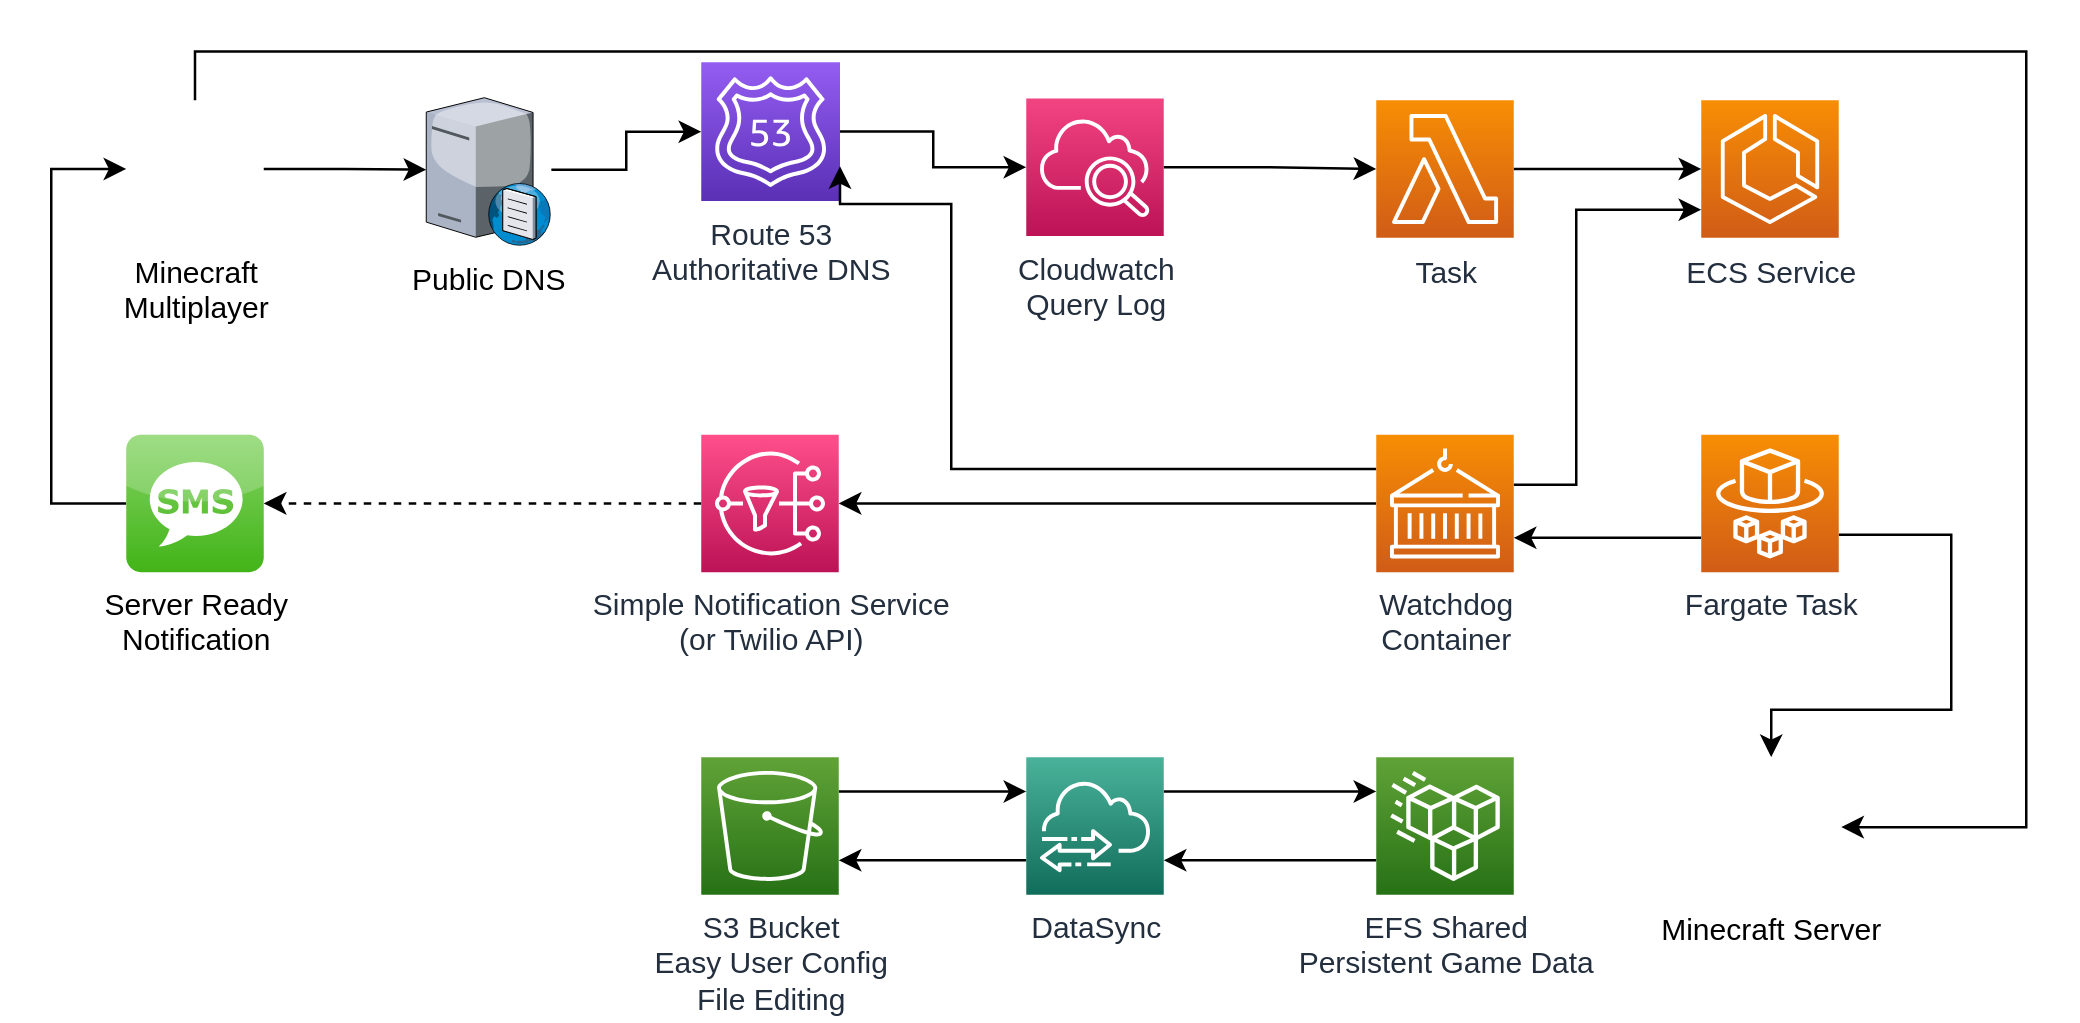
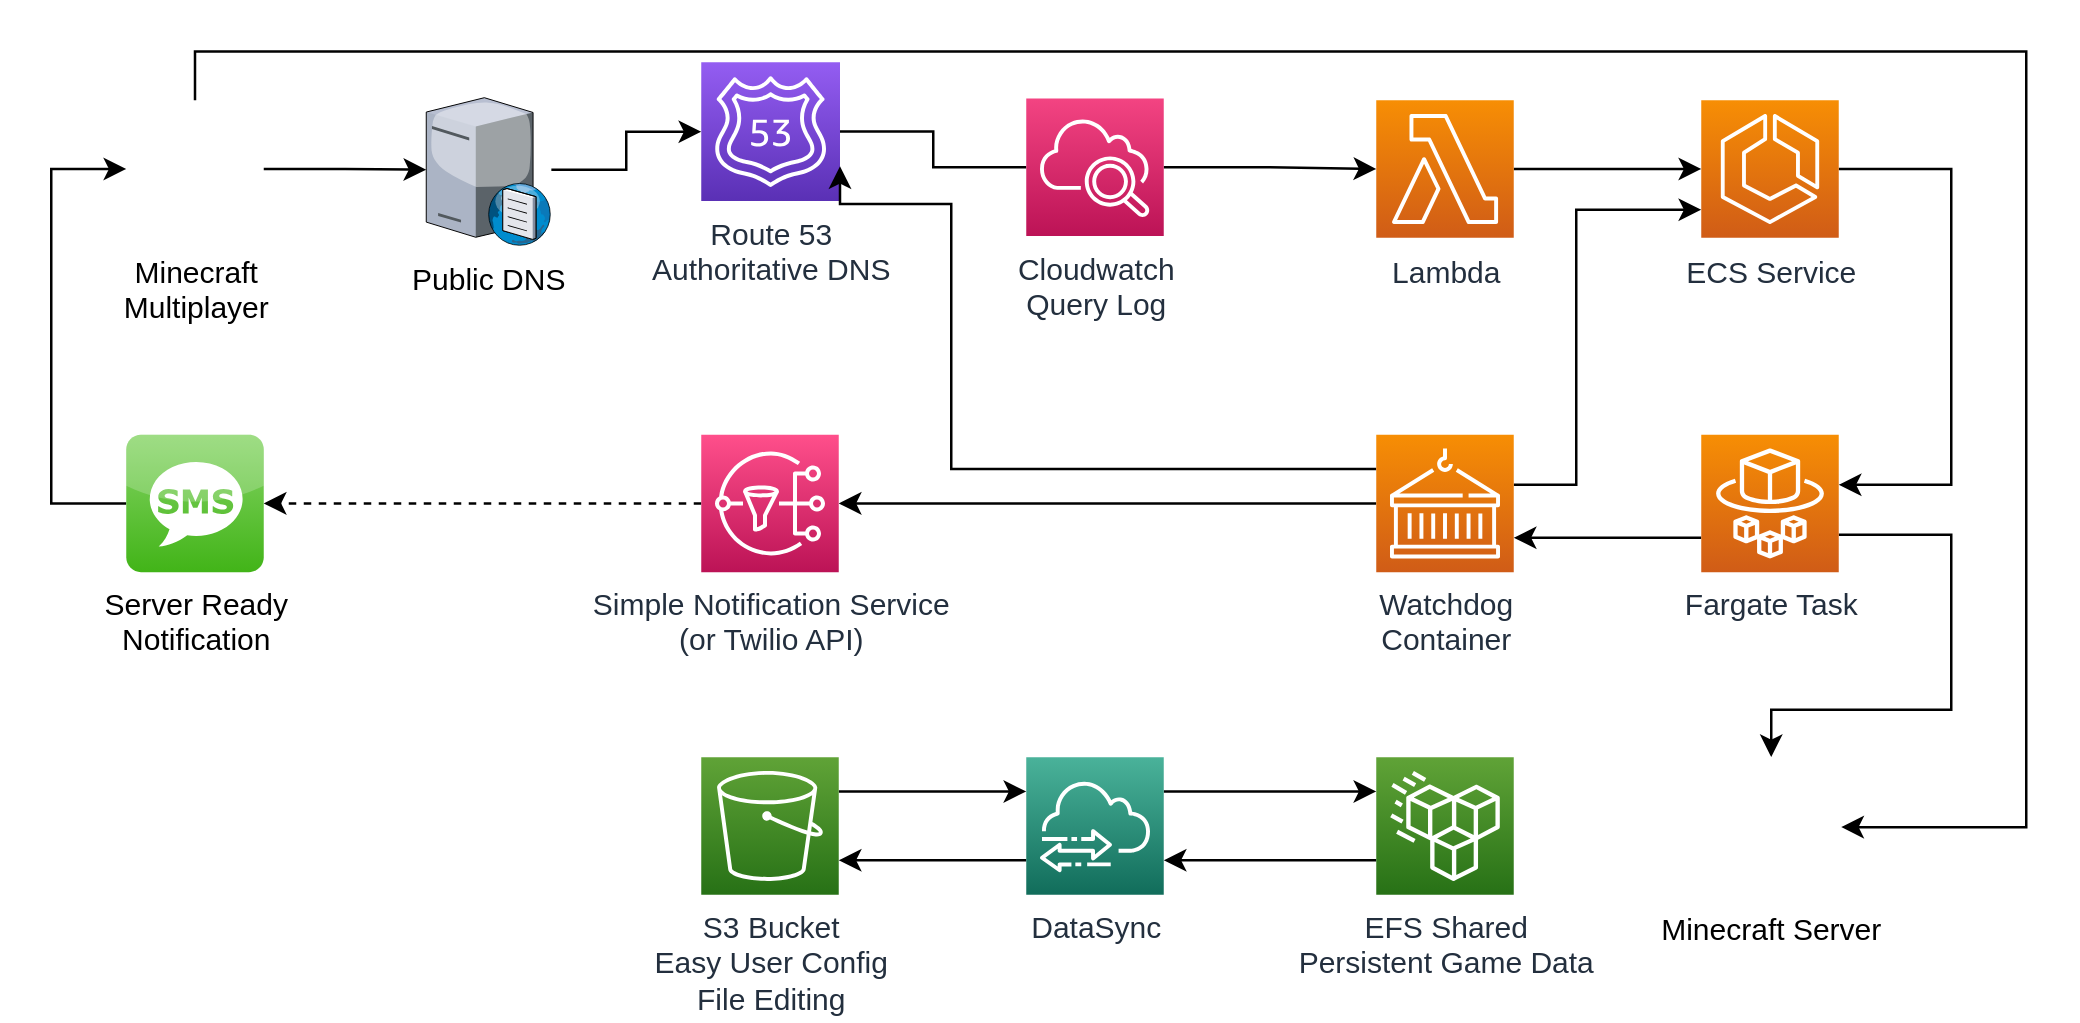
edge "Route 53 Authoritative DNS" -> "Cloudwatch Query Log": arrowhead classic -> none
node "Task": label "Task" -> "Lambda"
edge "ECS Service" -> "Fargate Task": added
